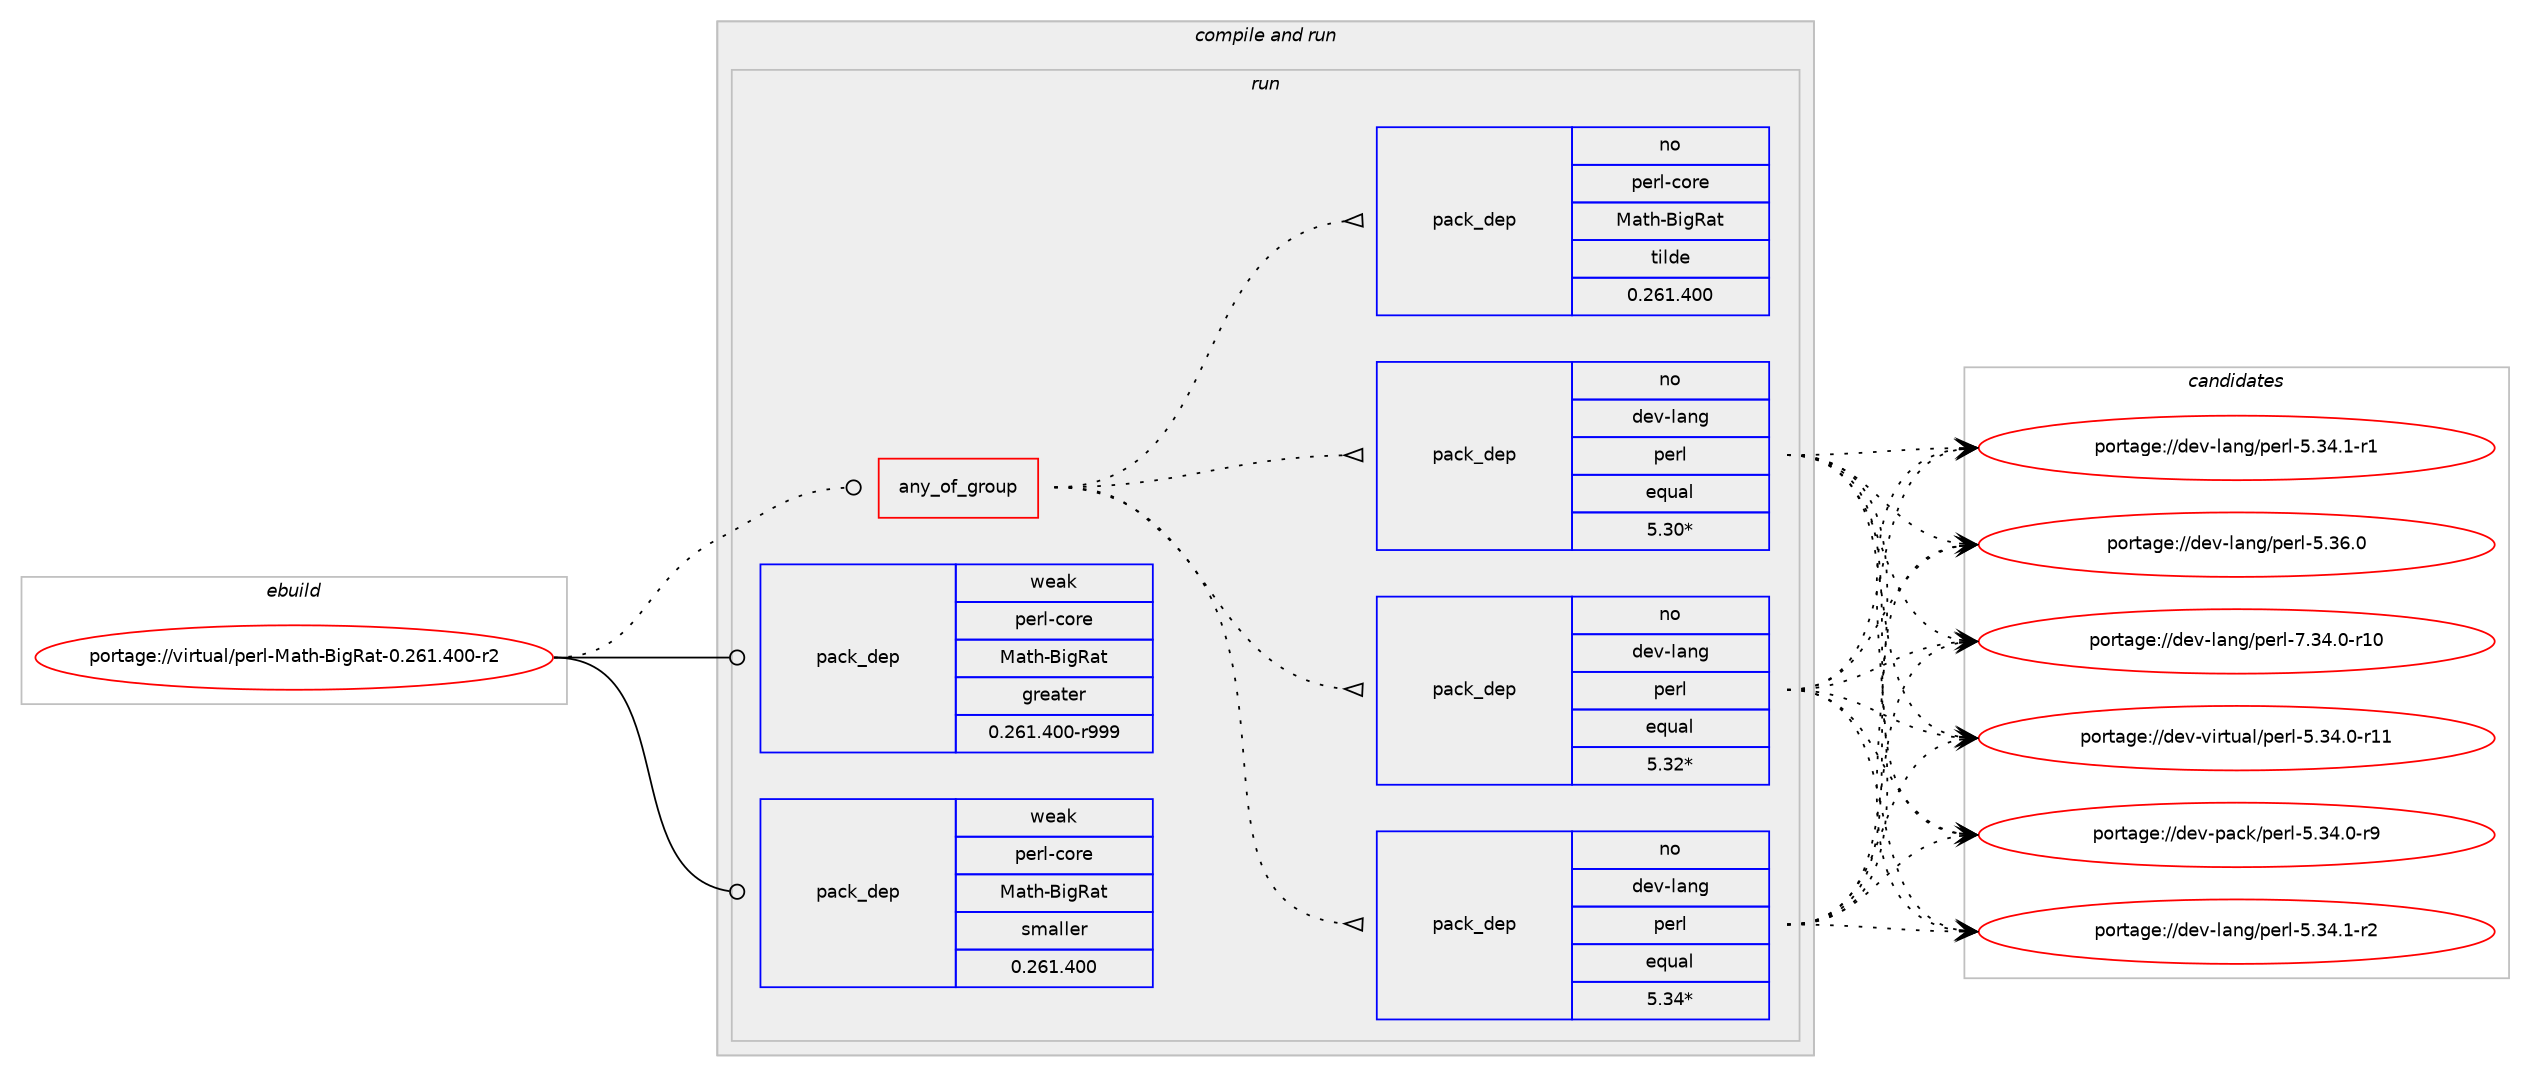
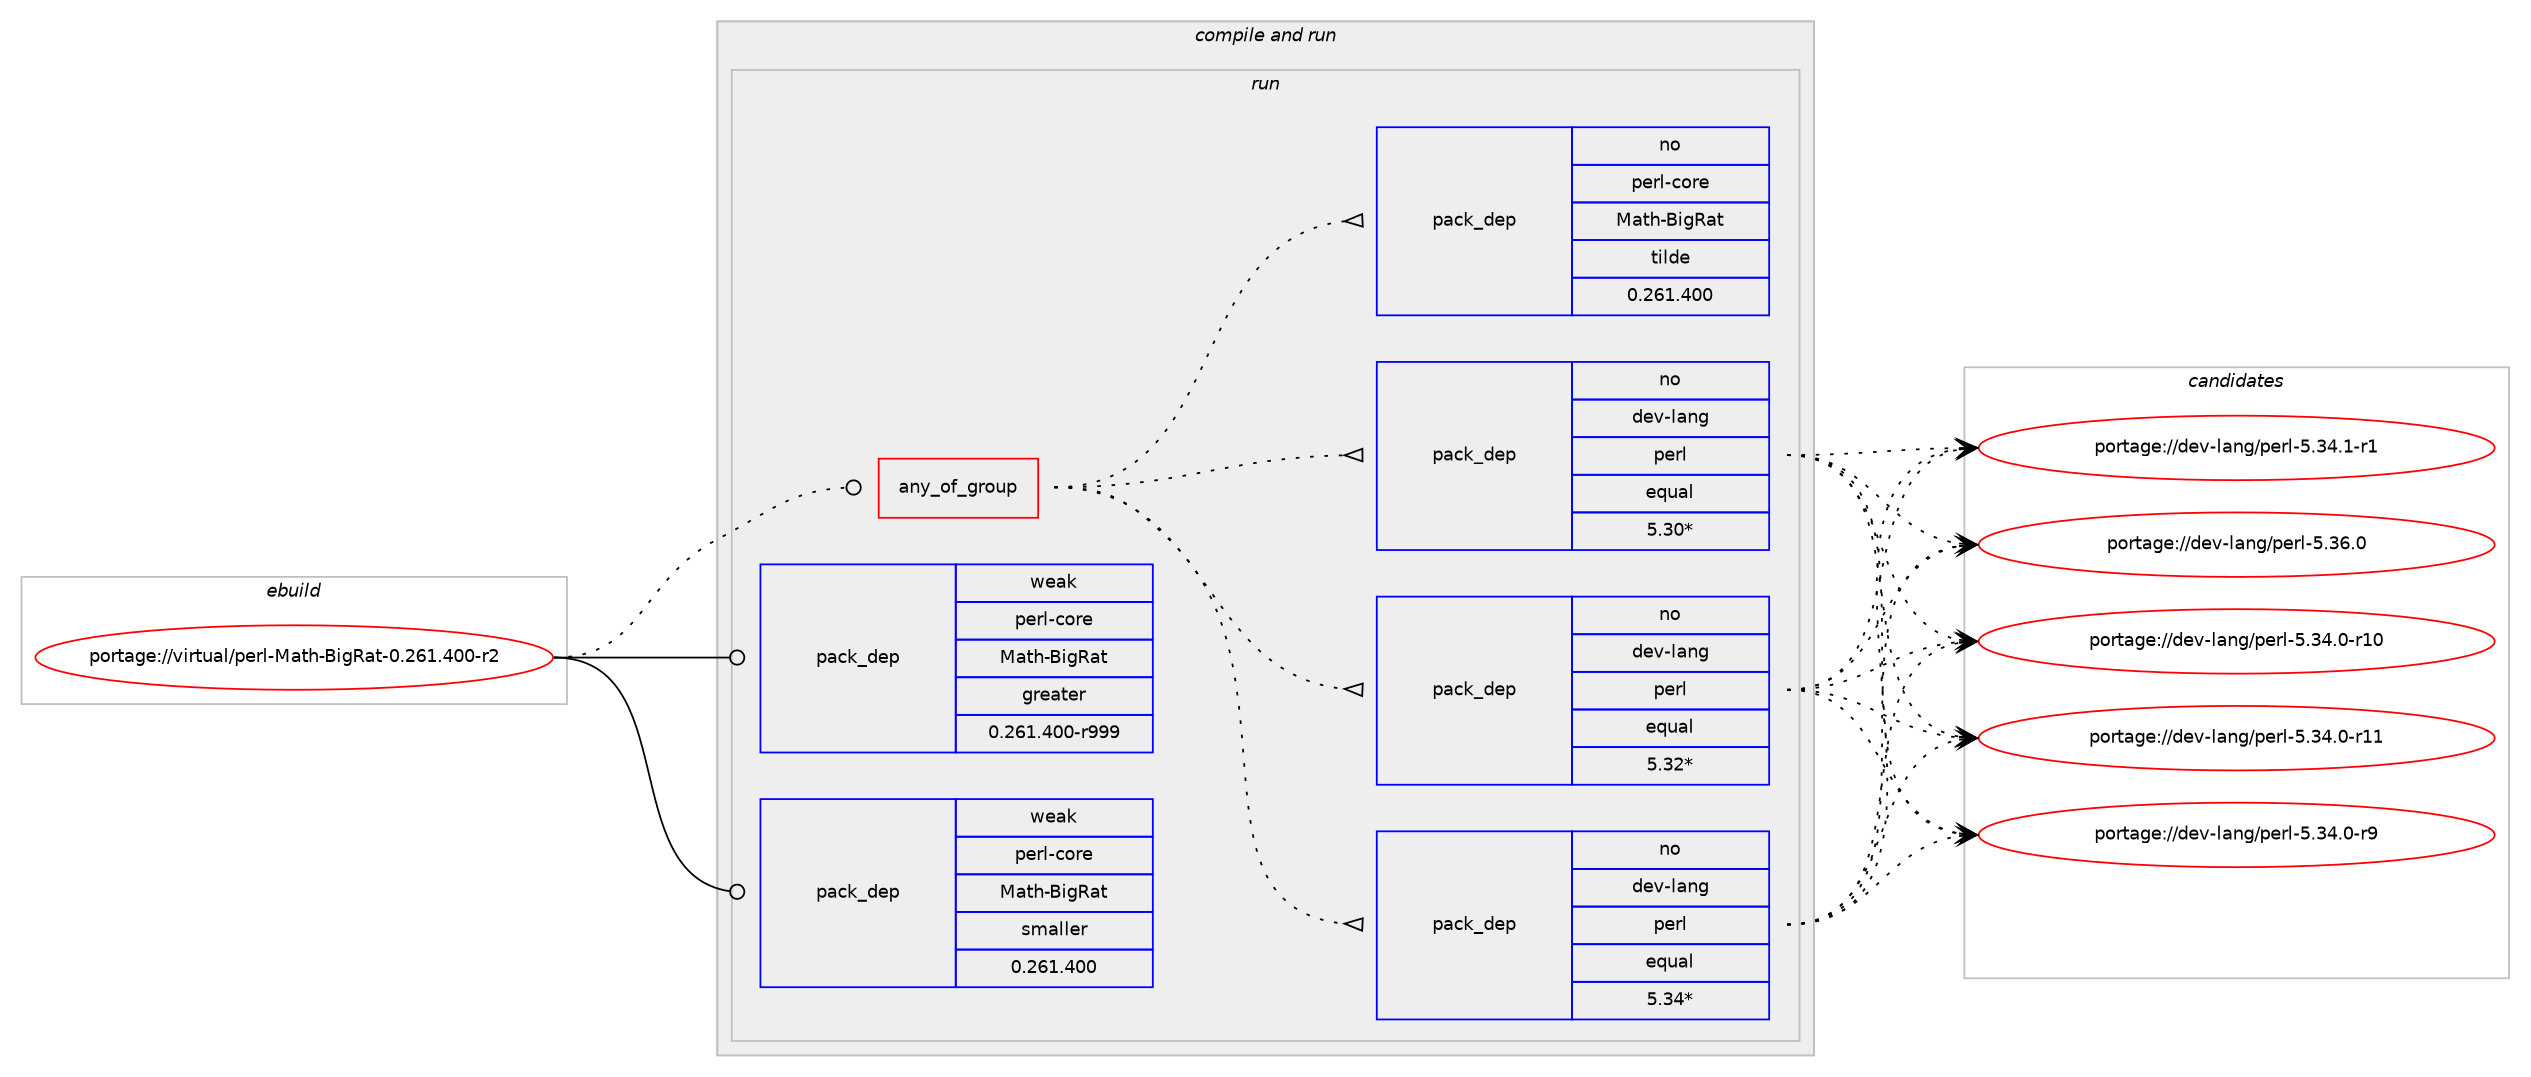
node "portage://dev-lang/perl-7.34.0-r10": label "portage://dev-lang/perl-7.34.0-r10" -> "portage://dev-lang/perl-5.34.0-r10"
node "portage://dev-virtual/perl-5.34.0-r11": label "portage://dev-virtual/perl-5.34.0-r11" -> "portage://dev-lang/perl-5.34.0-r11"
node "portage://dev-pack/perl-5.34.0-r9": label "portage://dev-pack/perl-5.34.0-r9" -> "portage://dev-lang/perl-5.34.0-r9"
node "portage://dev-lang/perl-5.34.1-r2": removed
